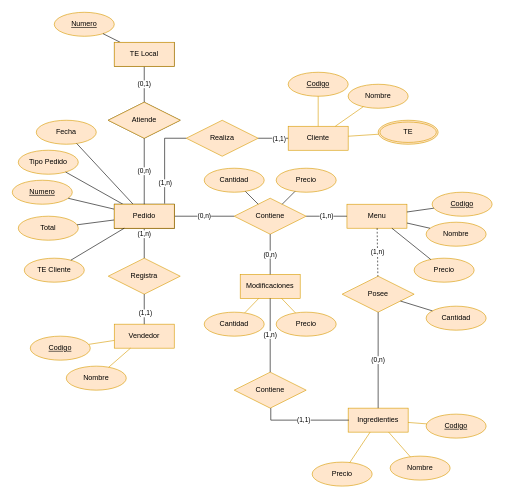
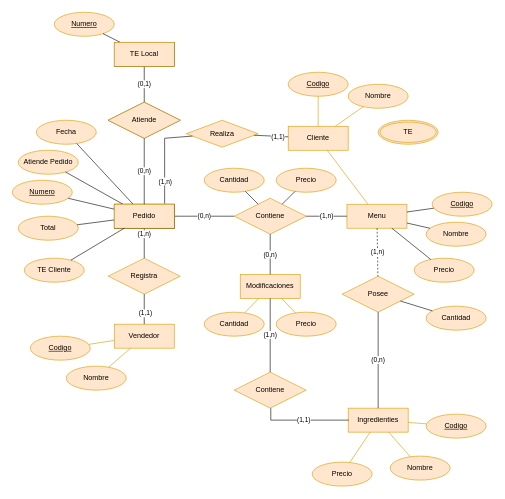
edge "TE" -- "Cliente": now "Menu" -- "Cliente"
node "Realiza": size 72x36 -> 72x27
node "Tipo Pedido": label "Tipo Pedido" -> "Atiende Pedido"
